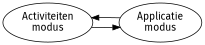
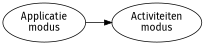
edge "Activiteiten modus" -> "Applicatie modus": removed
